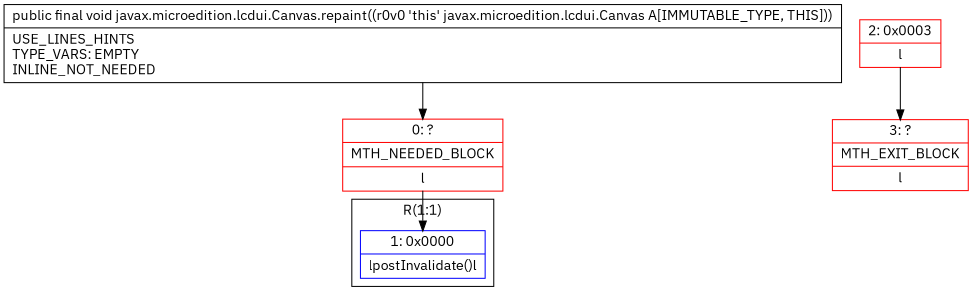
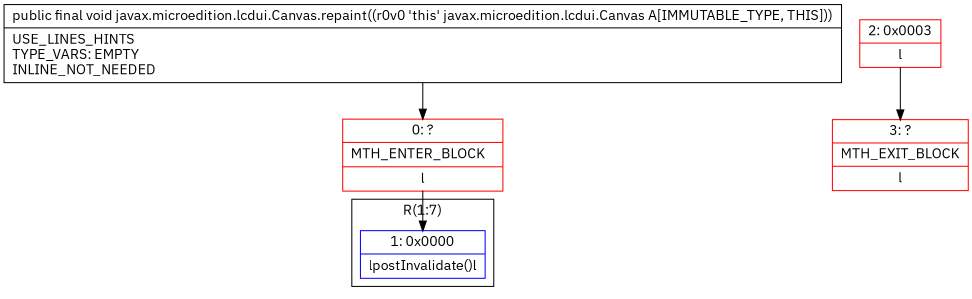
node "0: ?": text "MTH_NEEDED_BLOCK" -> "MTH_ENTER_BLOCK"
cluster "R(1:1)": label "R(1:1)" -> "R(1:7)"
